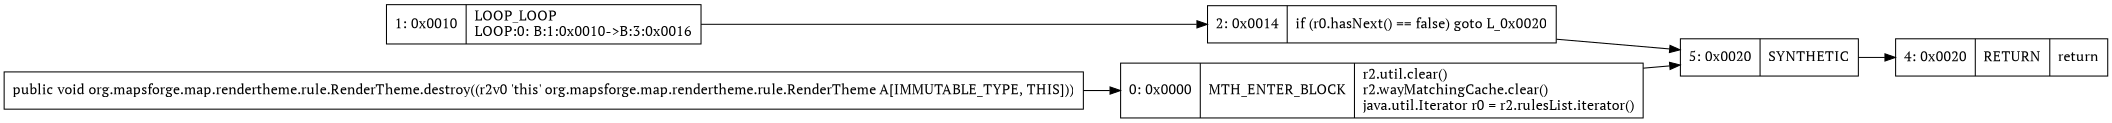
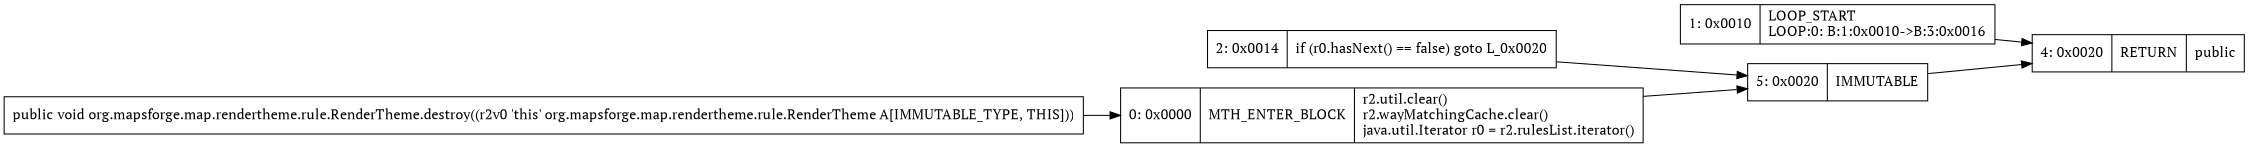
node "1: 0x0010": text "LOOP_LOOP" -> "LOOP_START"
edge "1: 0x0010" -> "2: 0x0014": now "1: 0x0010" -> "4: 0x0020"
node "5: 0x0020": text "SYNTHETIC" -> "IMMUTABLE"
node "4: 0x0020": text "return" -> "public"
